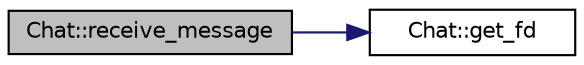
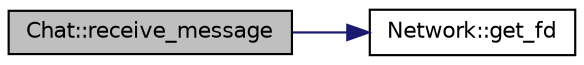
node "Chat::get_fd": label "Chat::get_fd" -> "Network::get_fd"
